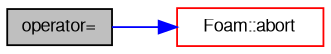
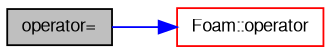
node "Foam::abort": label "Foam::abort" -> "Foam::operator"
